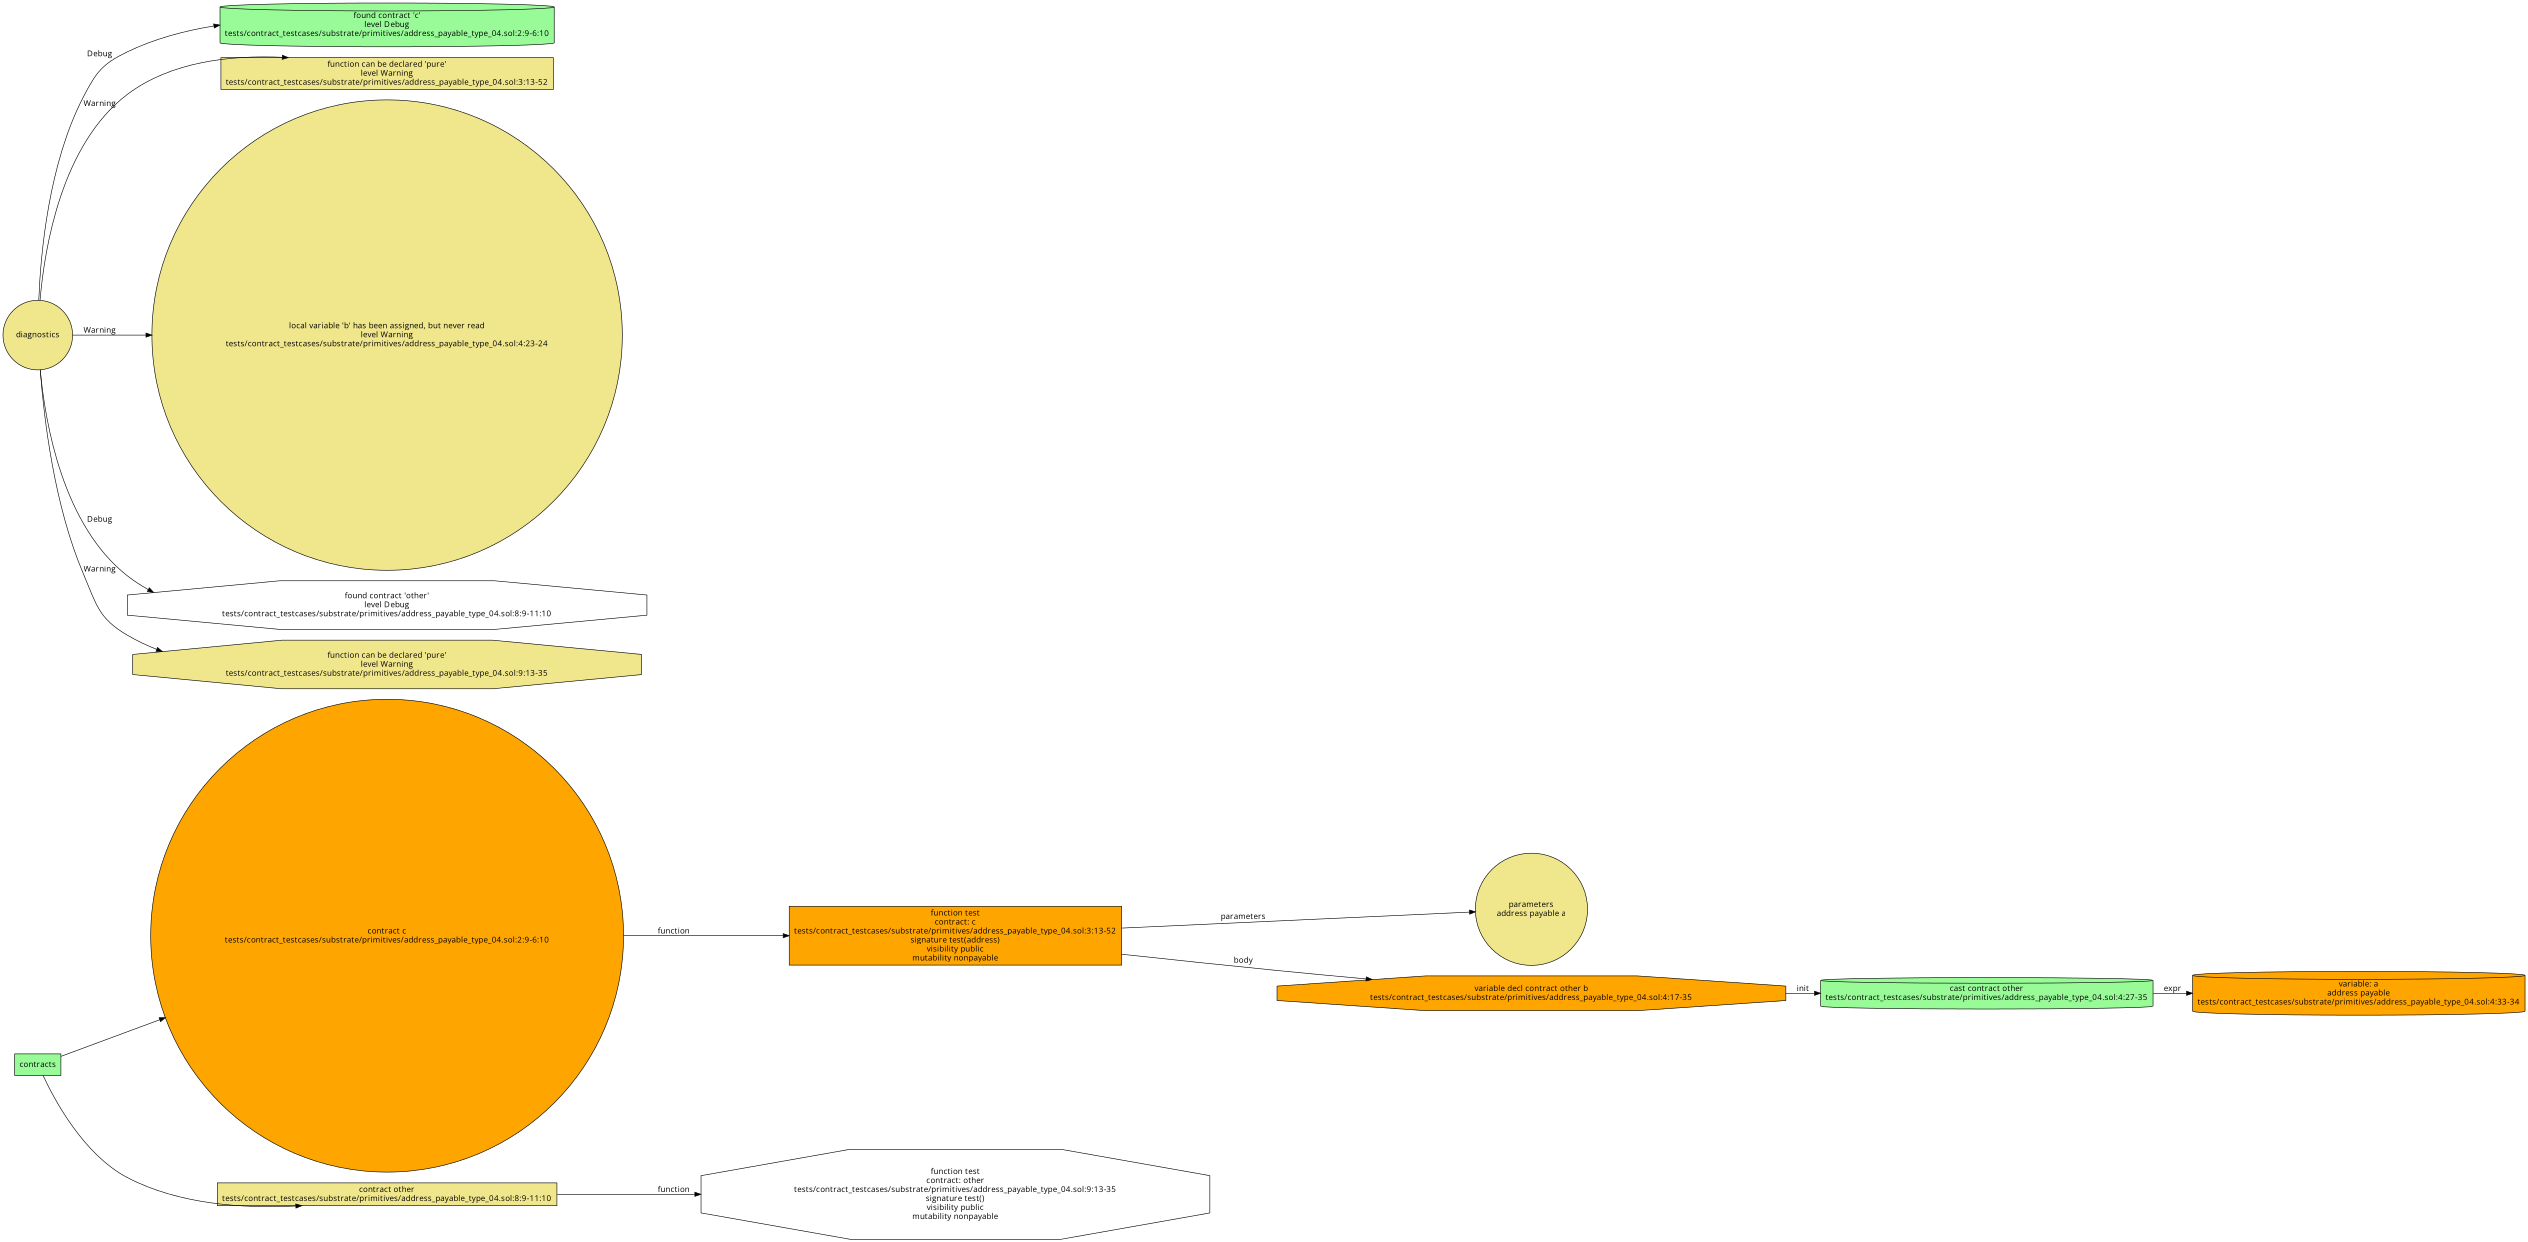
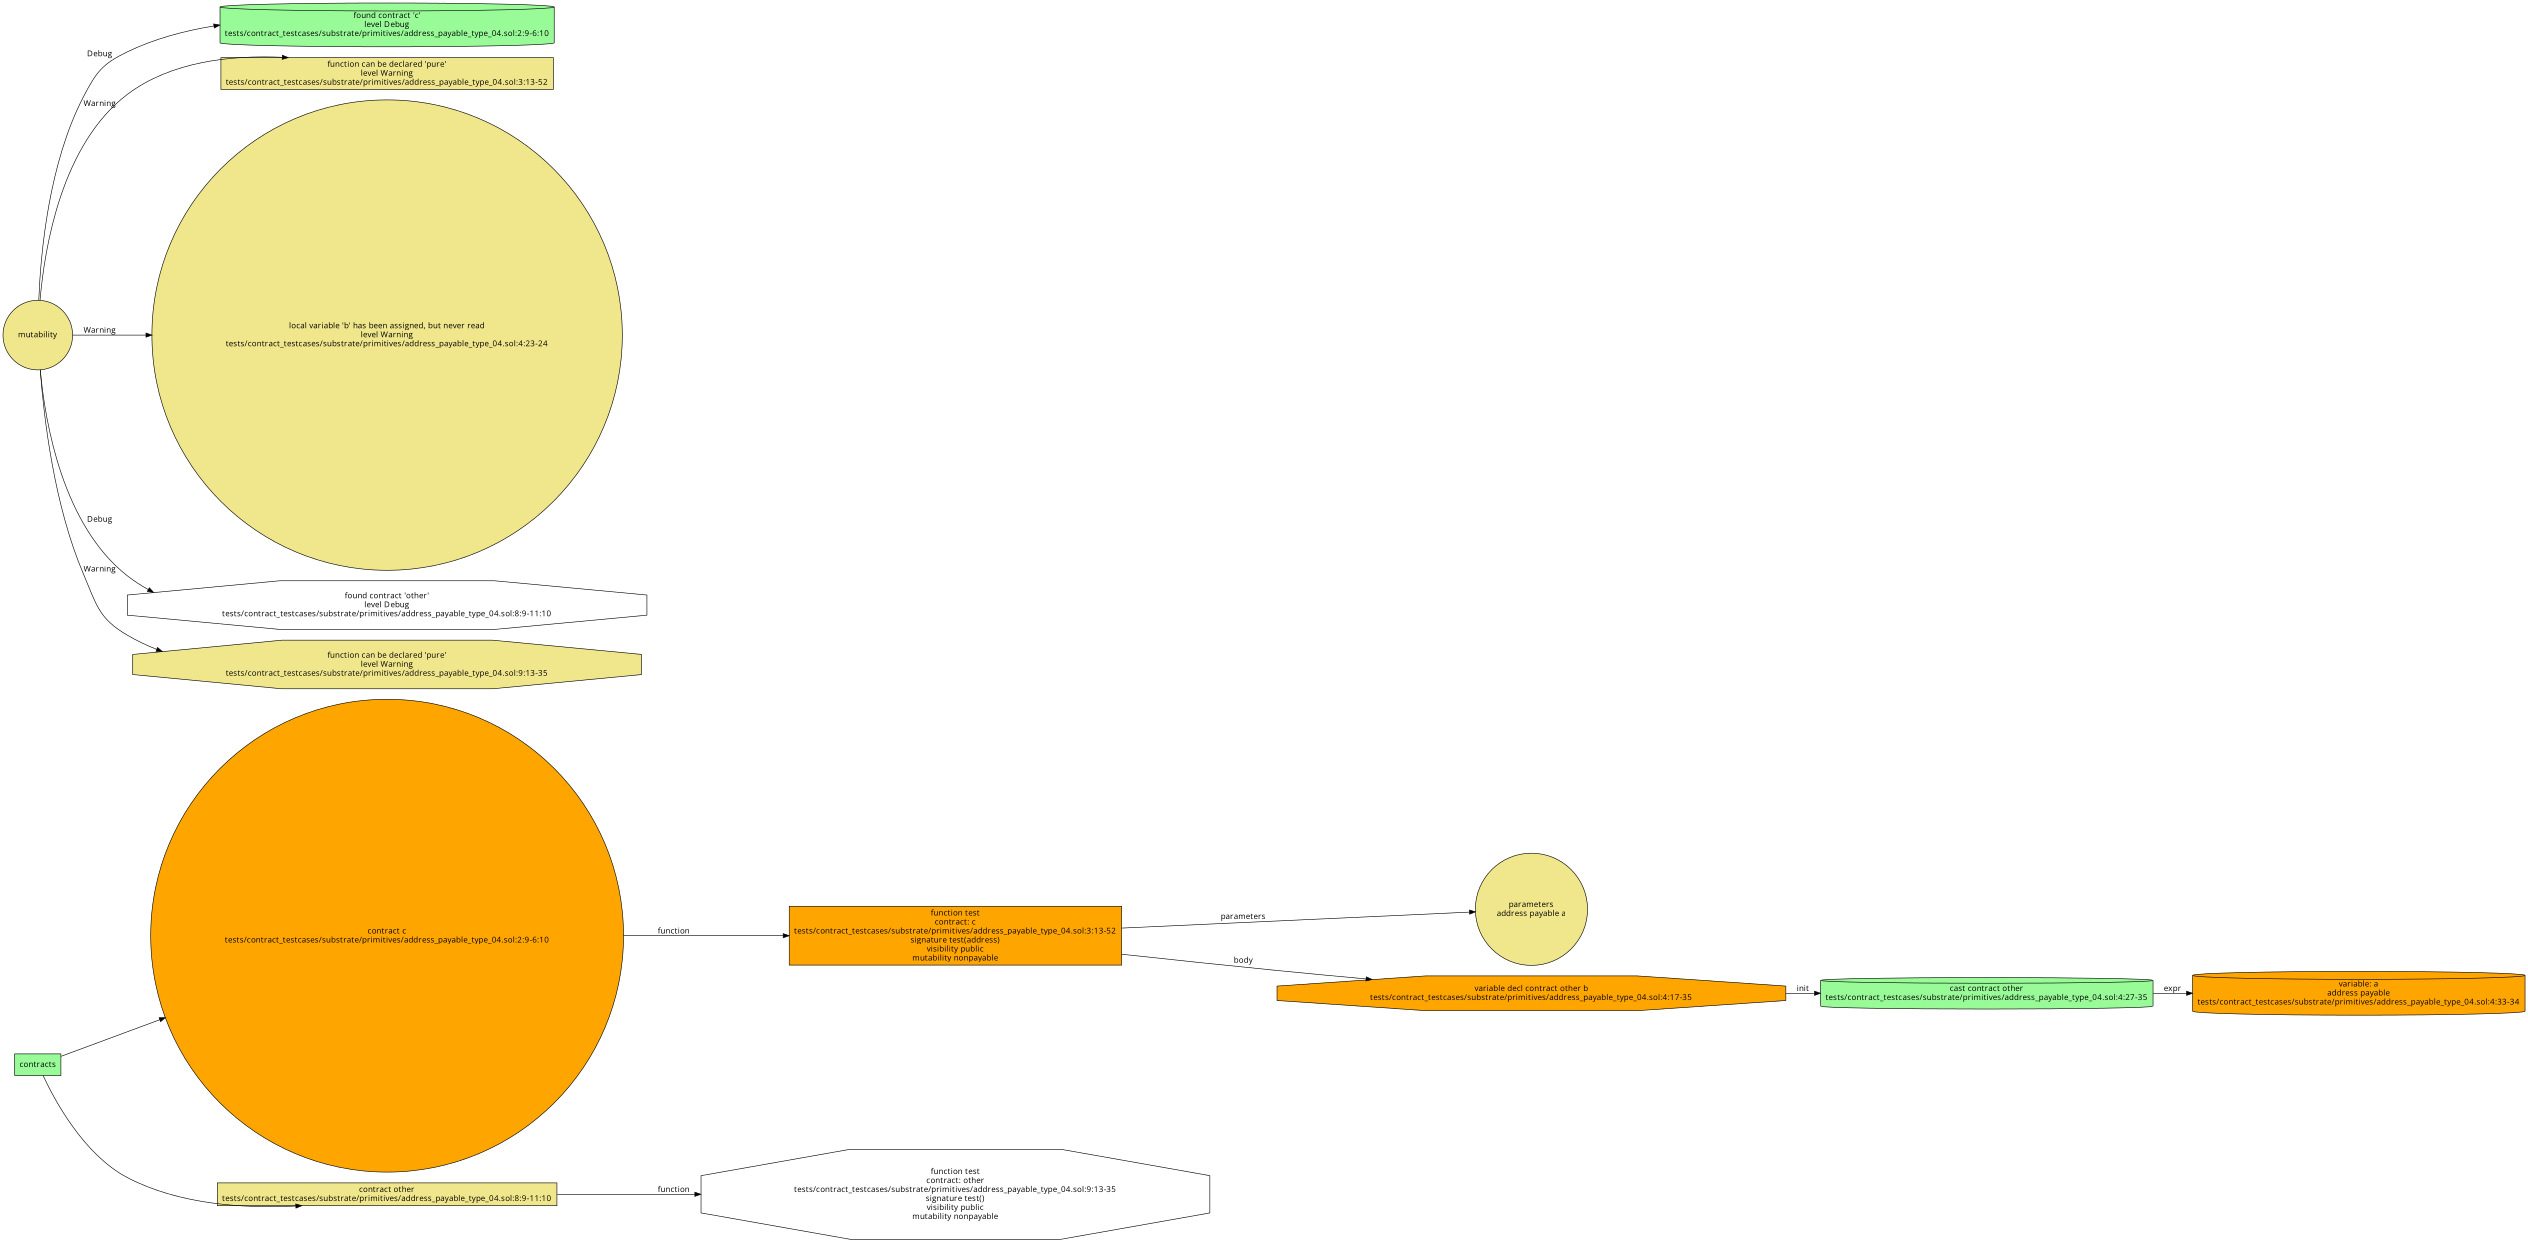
node "diagnostics": label "diagnostics" -> "mutability"
